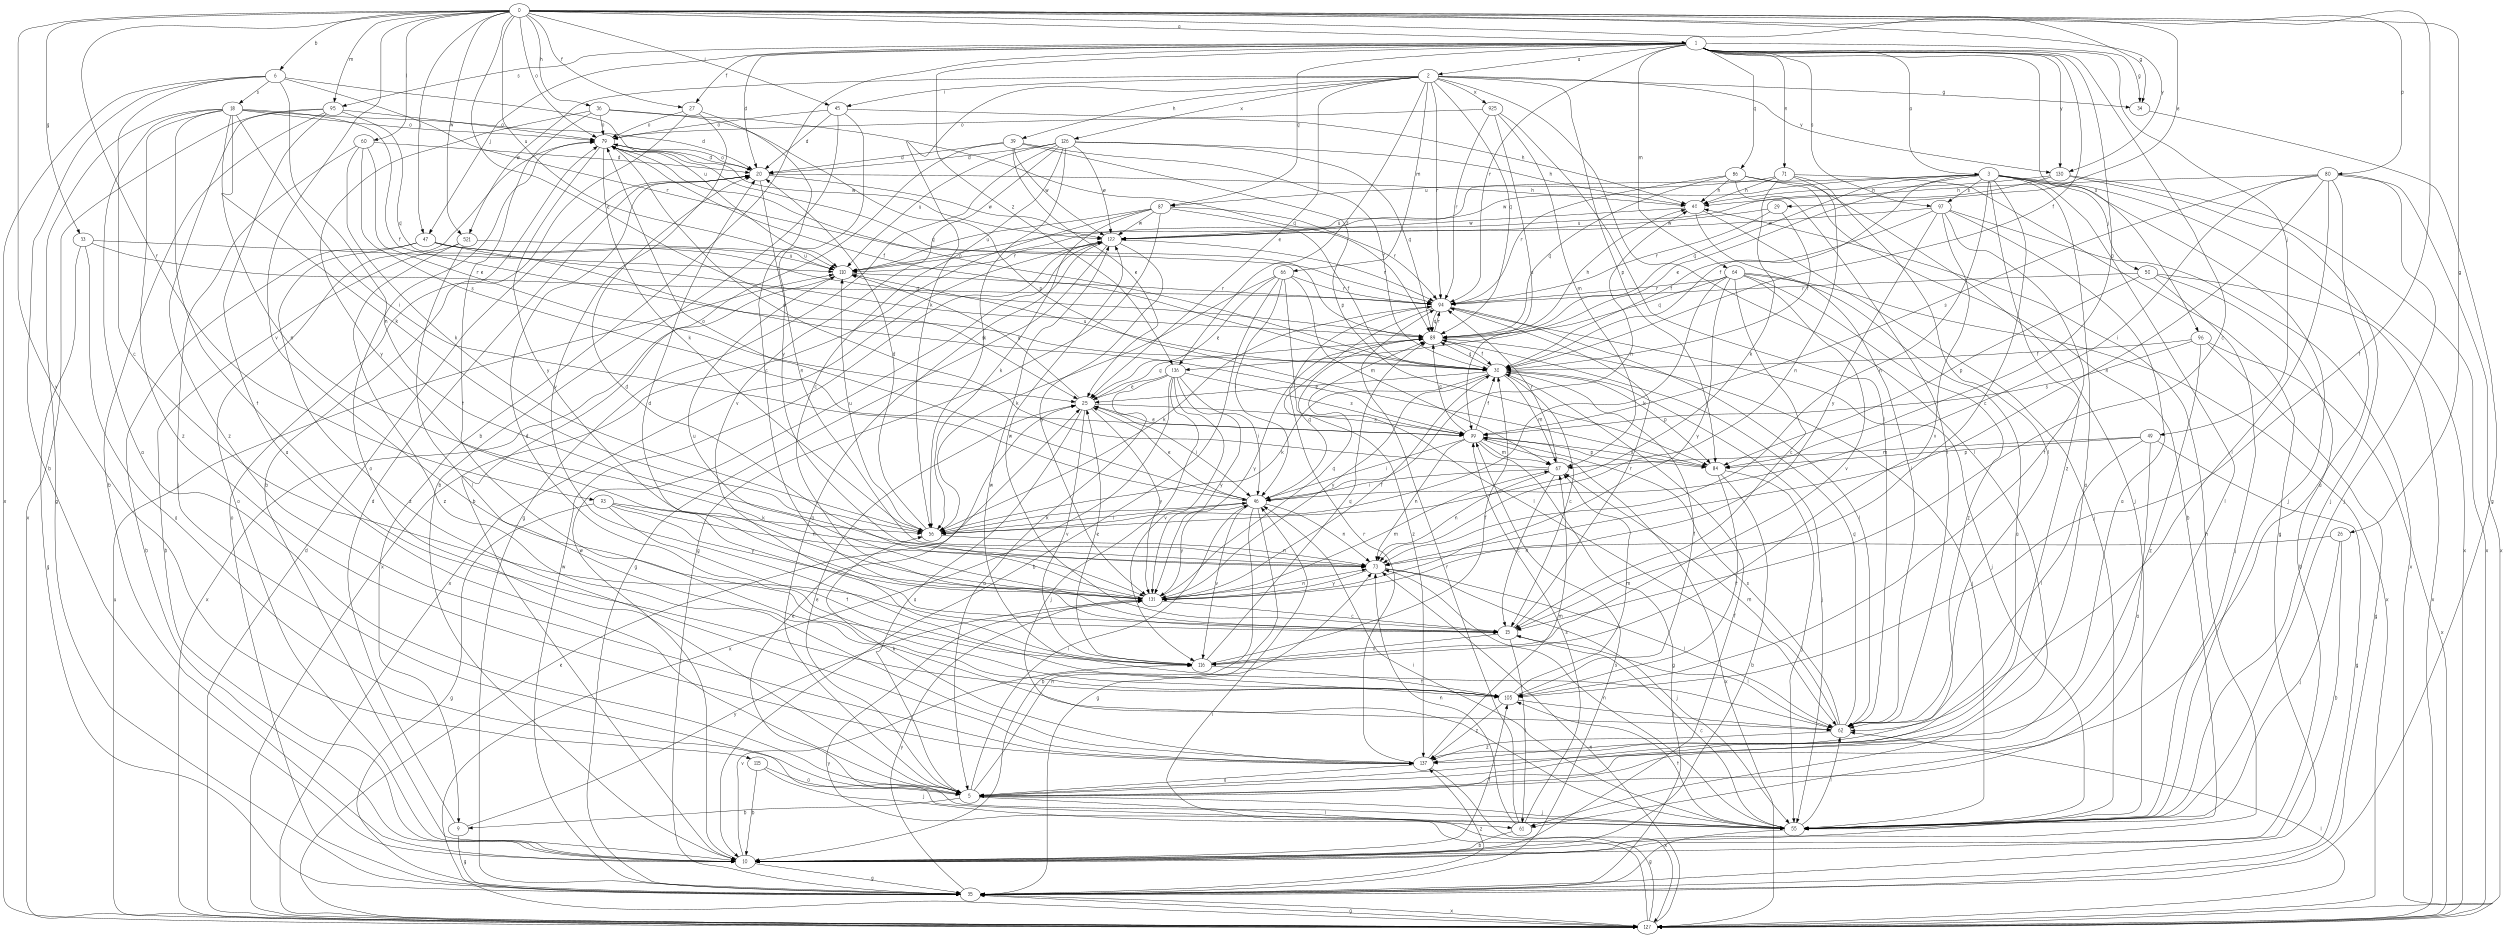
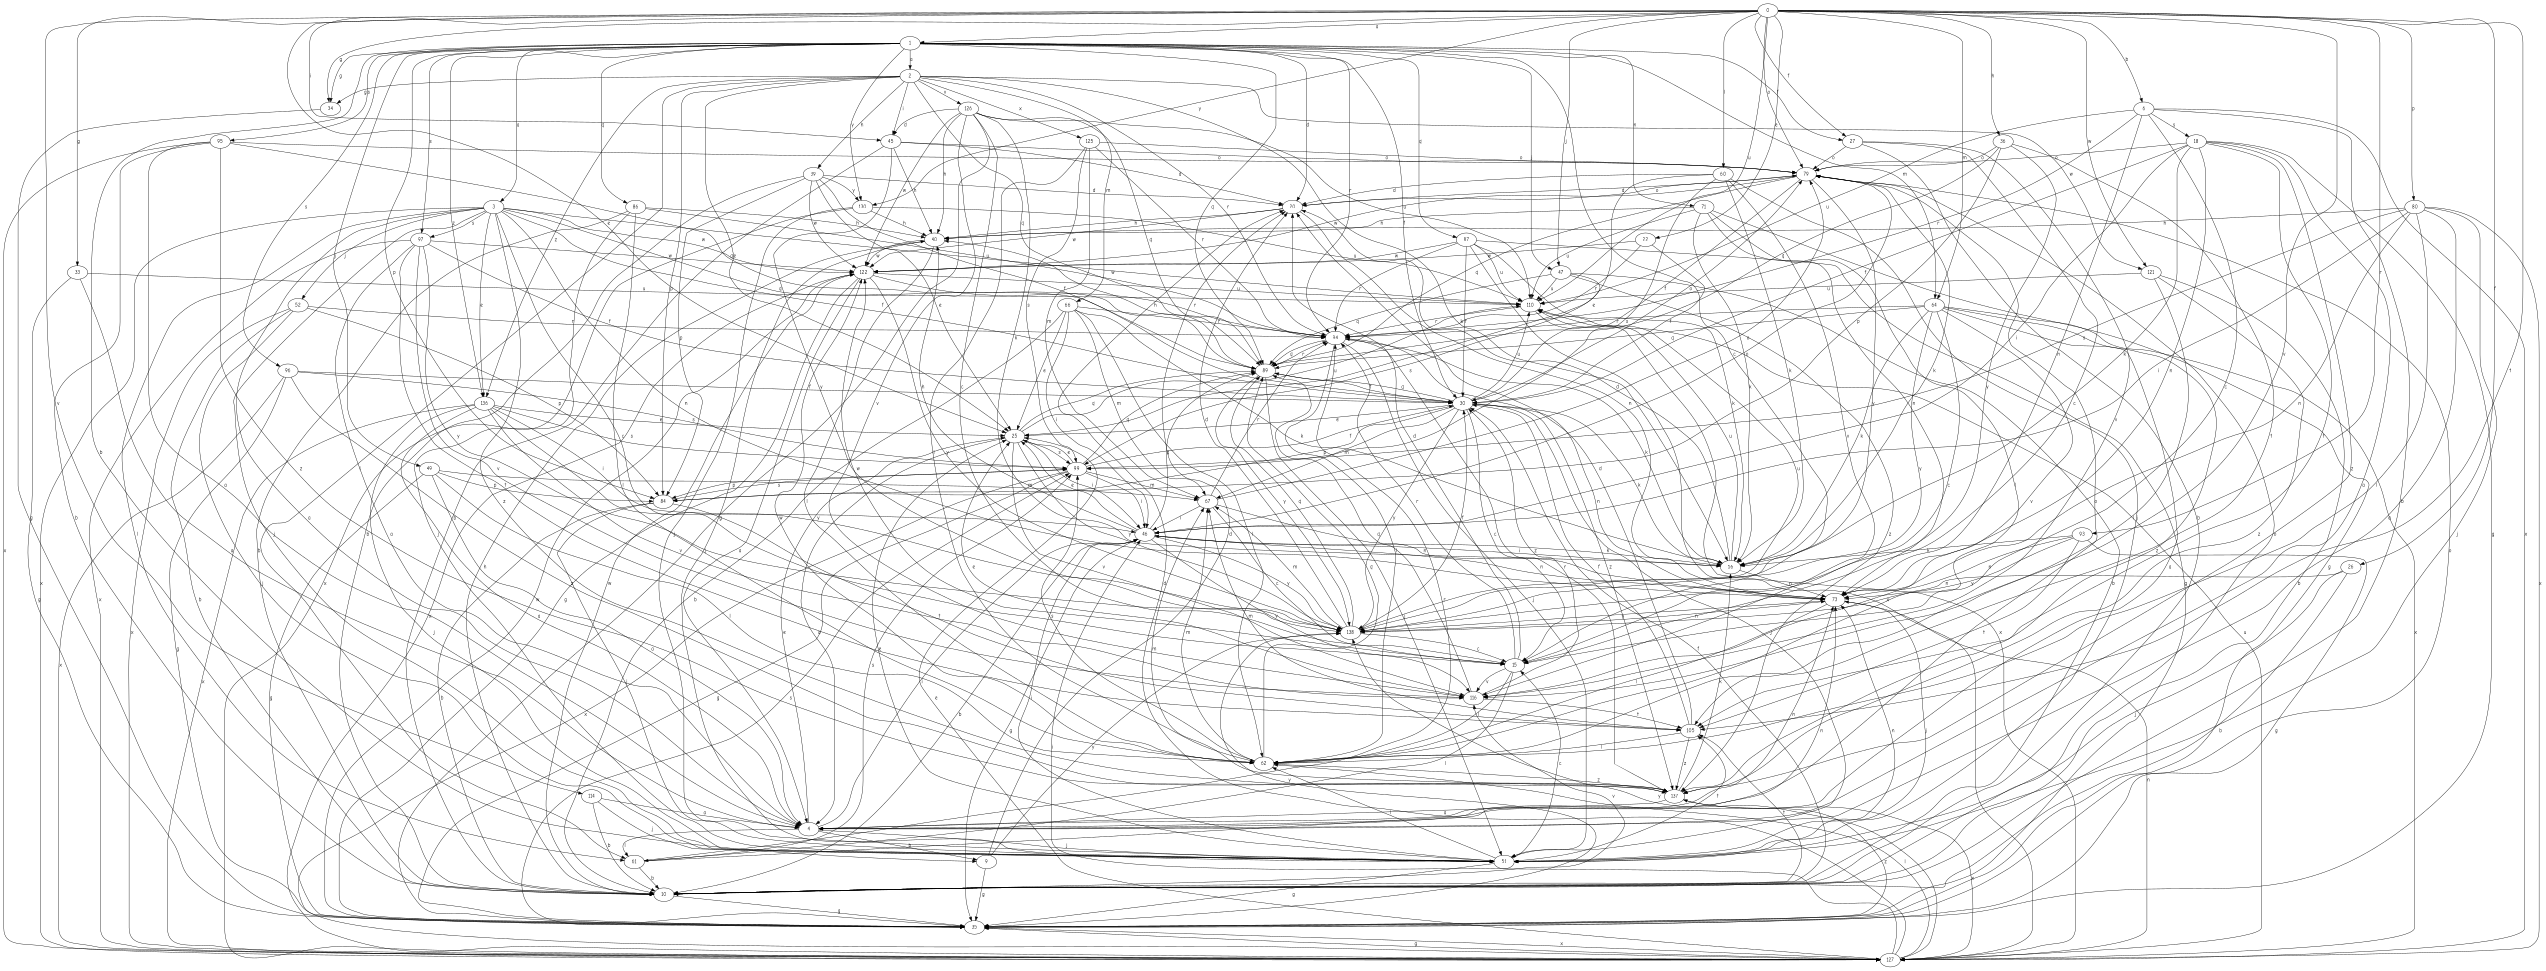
edge "0" -> "95": now "0" -> "64"
edge "2" -> "130": now "39" -> "130"
edge "2" -> "126": label "x" -> "v"
node "925": label "925" -> "125"
edge "18" -> "20": removed, label "d"
edge "126" -> "20": now "126" -> "45"
edge "71" -> "87": now "71" -> "110"
node "29": label "29" -> "22"
node "521": label "521" -> "121"
edge "86" -> "94": label "r" -> "w"
edge "86" -> "89": now "1" -> "89"
edge "122" -> "110": label "r" -> "u"
node "50": label "50" -> "52"
edge "0" -> "26": label "g" -> "f"
edge "33" -> "94": removed, label "r"
edge "99" -> "73": now "30" -> "73"
edge "116" -> "30": label "f" -> "z"
edge "60" -> "116": added, label "v"
node "131": label "131" -> "138"
node "115": label "115" -> "114"
node "5": label "5" -> "4"
node "55": label "55" -> "51"
